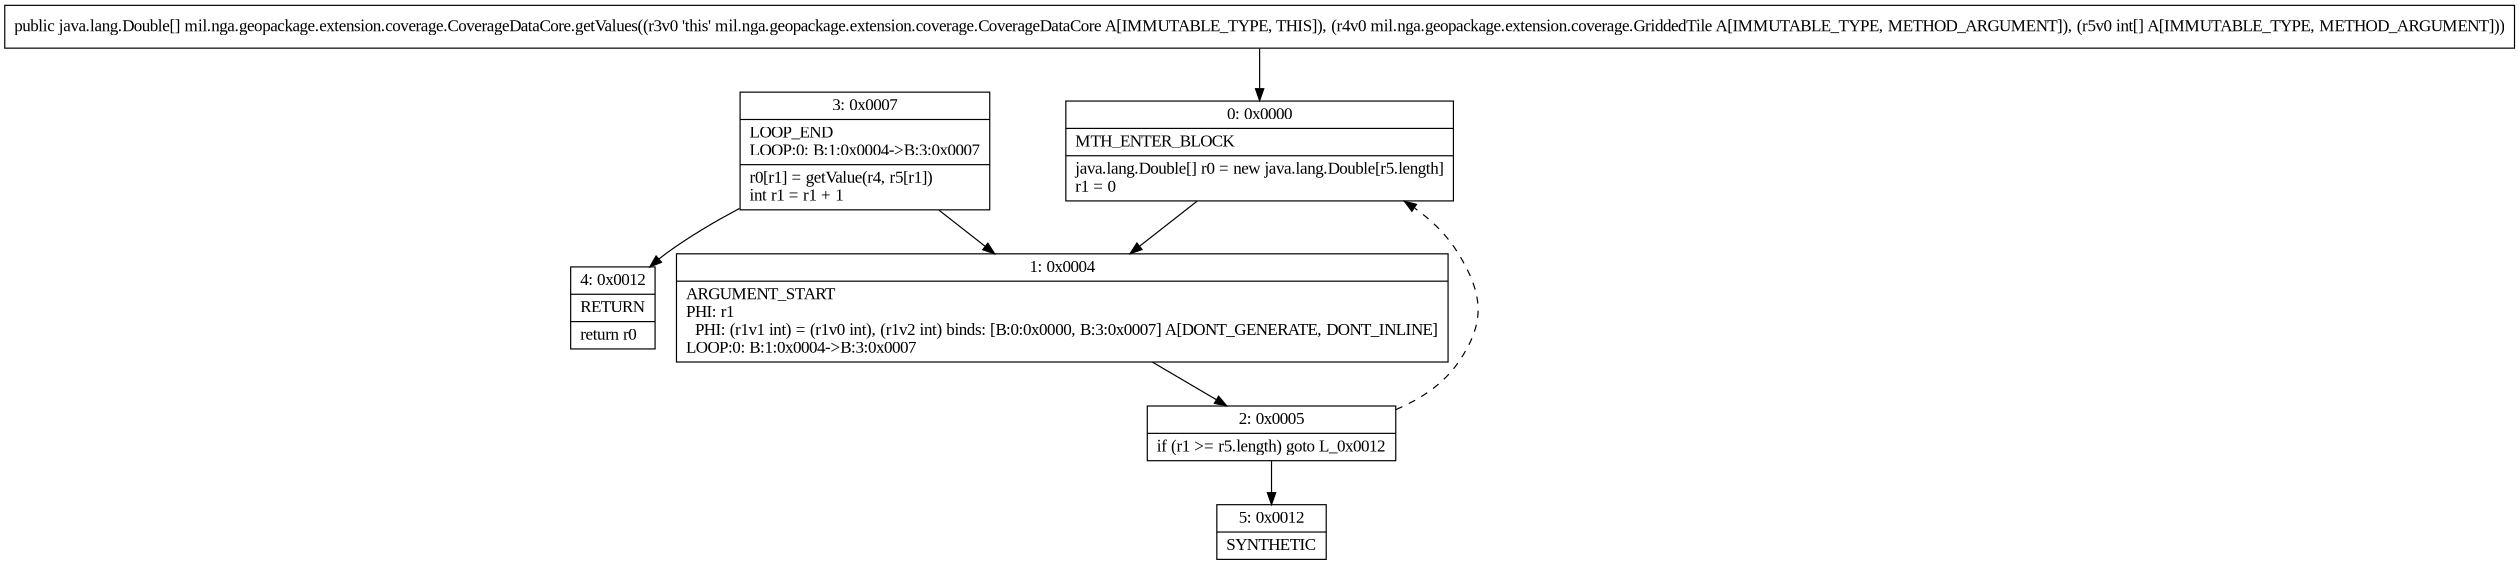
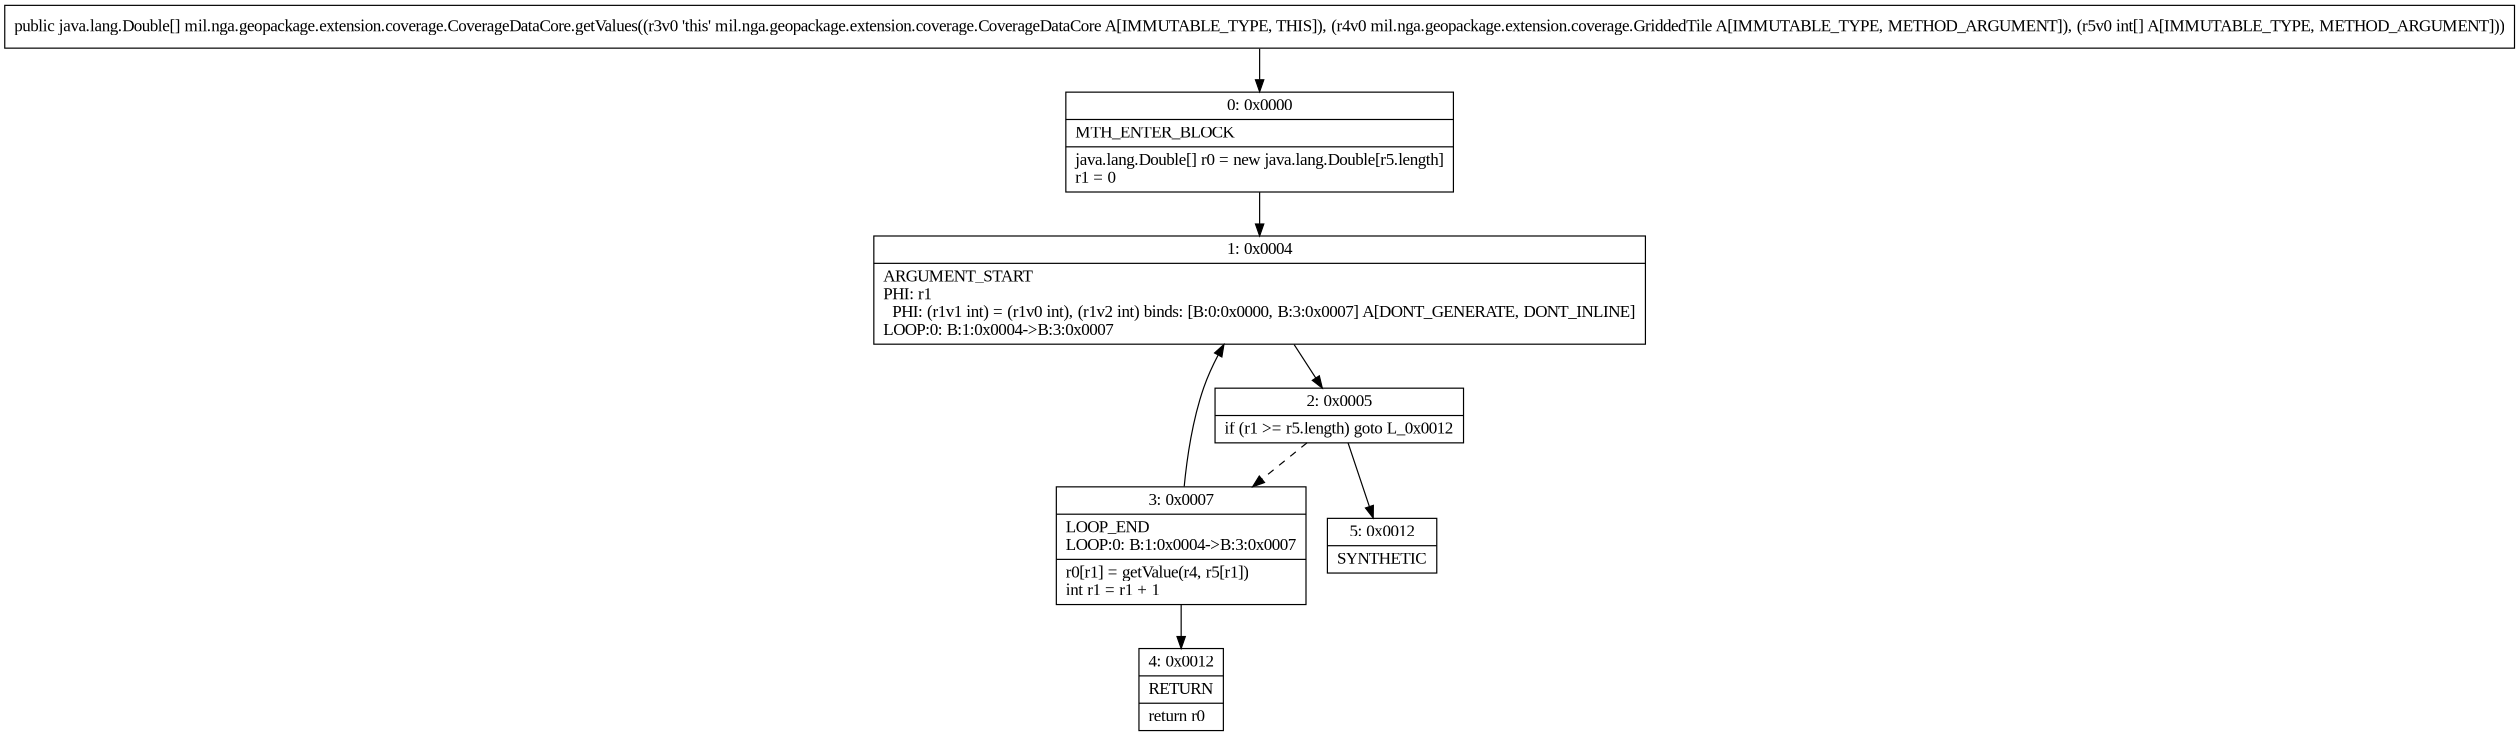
edge "2: 0x0005" -> "0: 0x0000": now "2: 0x0005" -> "3: 0x0007"
